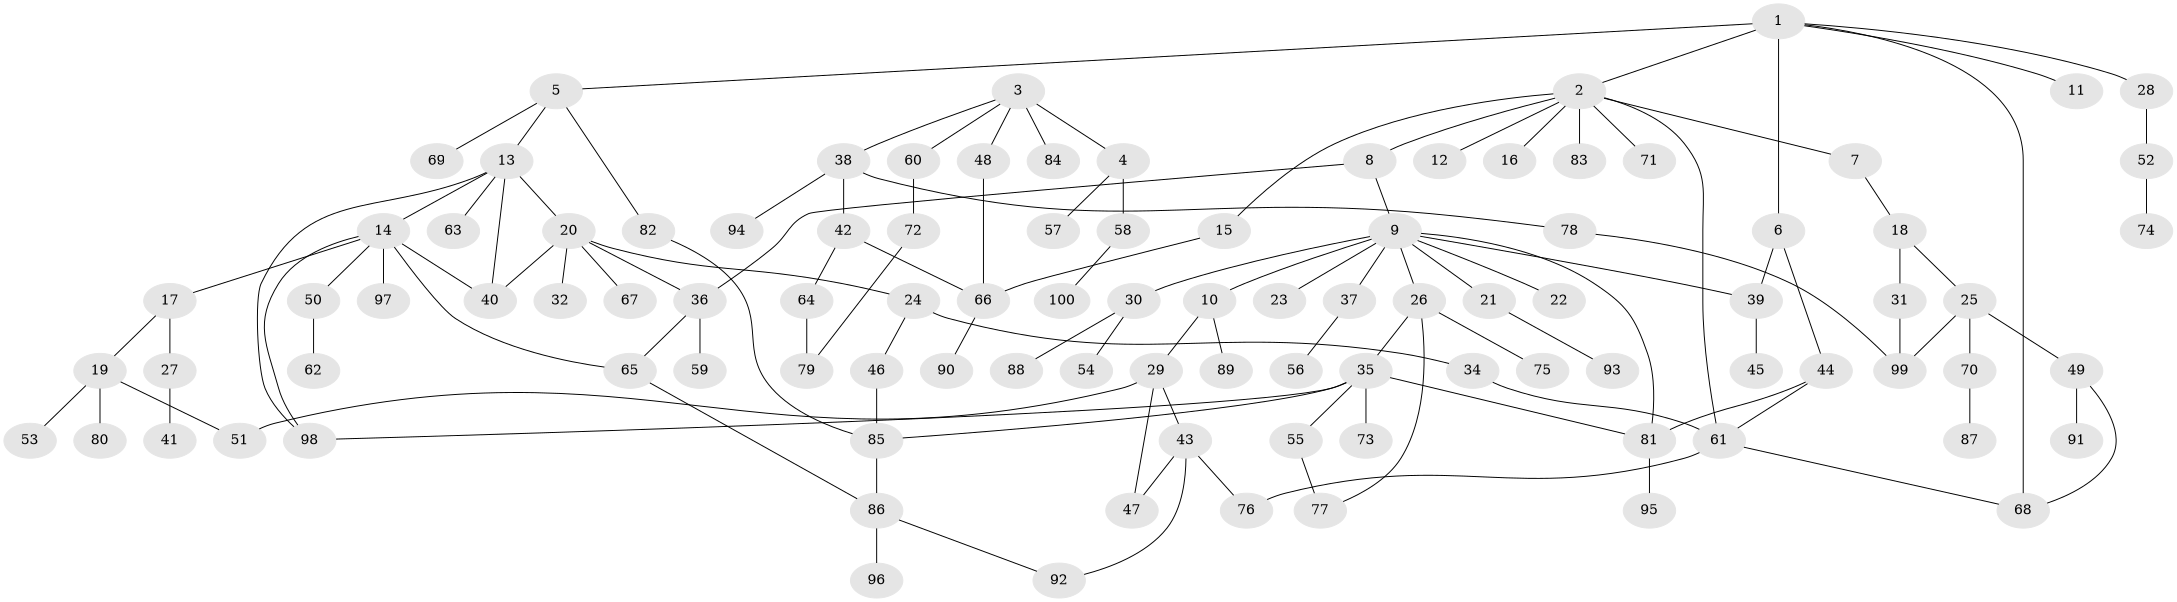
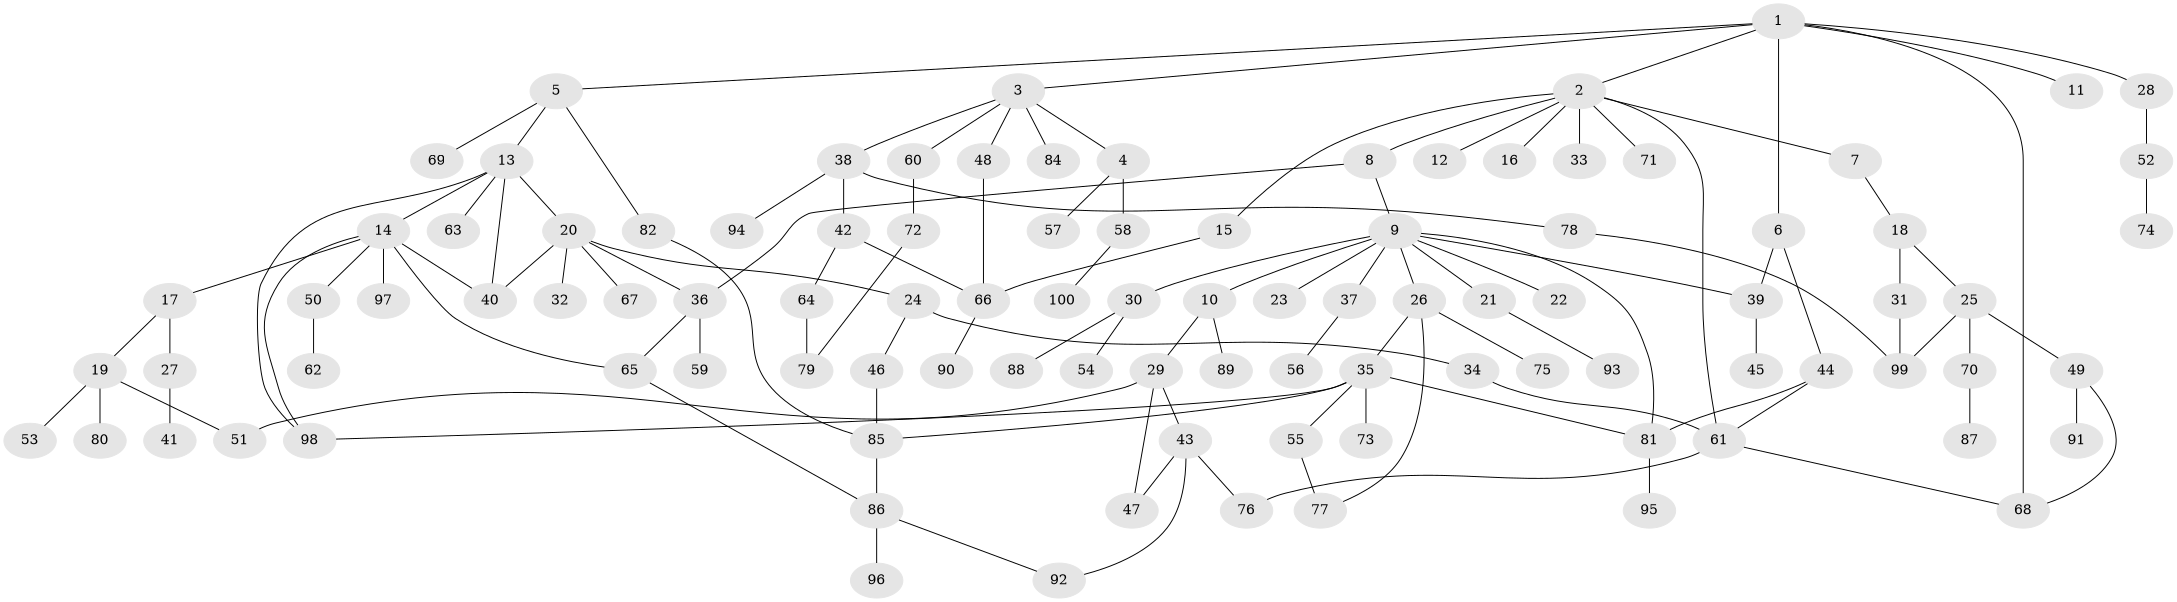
edge "1" -- "3": added
node "83": label "83" -> "33"
